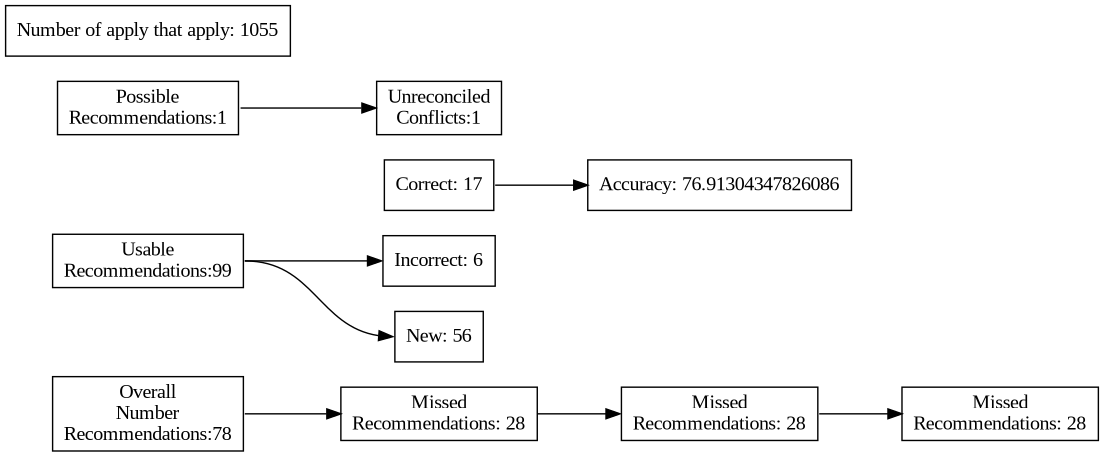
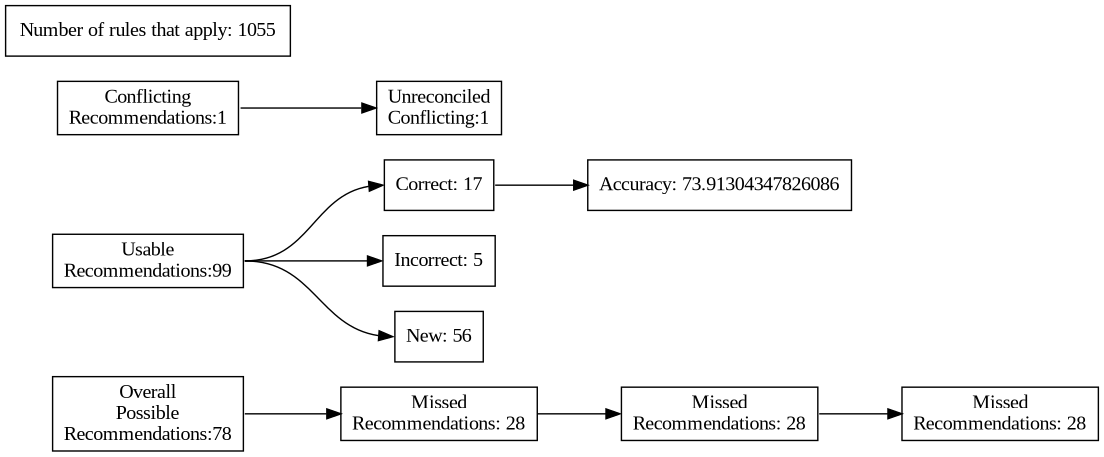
node "Number of apply that apply: 1055": label "Number of apply that apply: 1055" -> "Number of rules that apply: 1055"
node "Possible Recommendations:1": label "Possible Recommendations:1" -> "Conflicting Recommendations:1"
node "Unreconciled Conflicts:1": label "Unreconciled Conflicts:1" -> "Unreconciled Conflicting:1"
node "Accuracy: 76.91304347826086": label "Accuracy: 76.91304347826086" -> "Accuracy: 73.91304347826086"
edge "Usable Recommendations:99" -> "Correct: 17": added
node "Incorrect: 6": label "Incorrect: 6" -> "Incorrect: 5"
node "Overall Number Recommendations:78": label "Overall Number Recommendations:78" -> "Overall Possible Recommendations:78"
